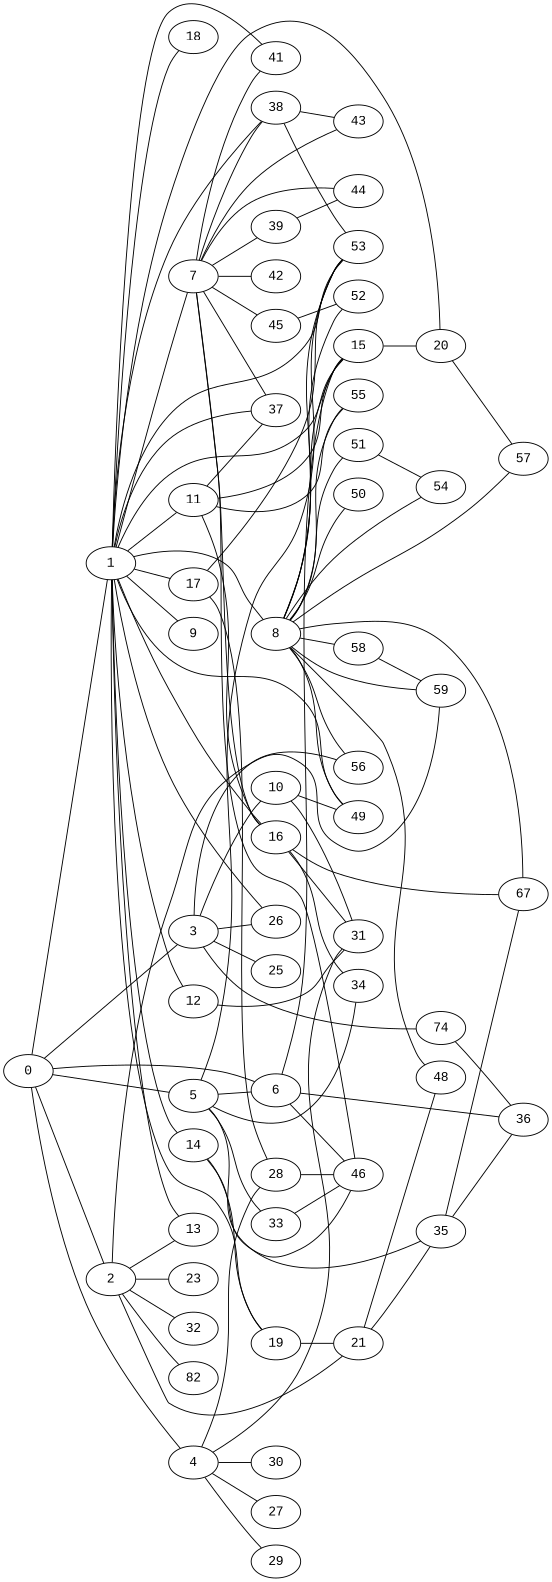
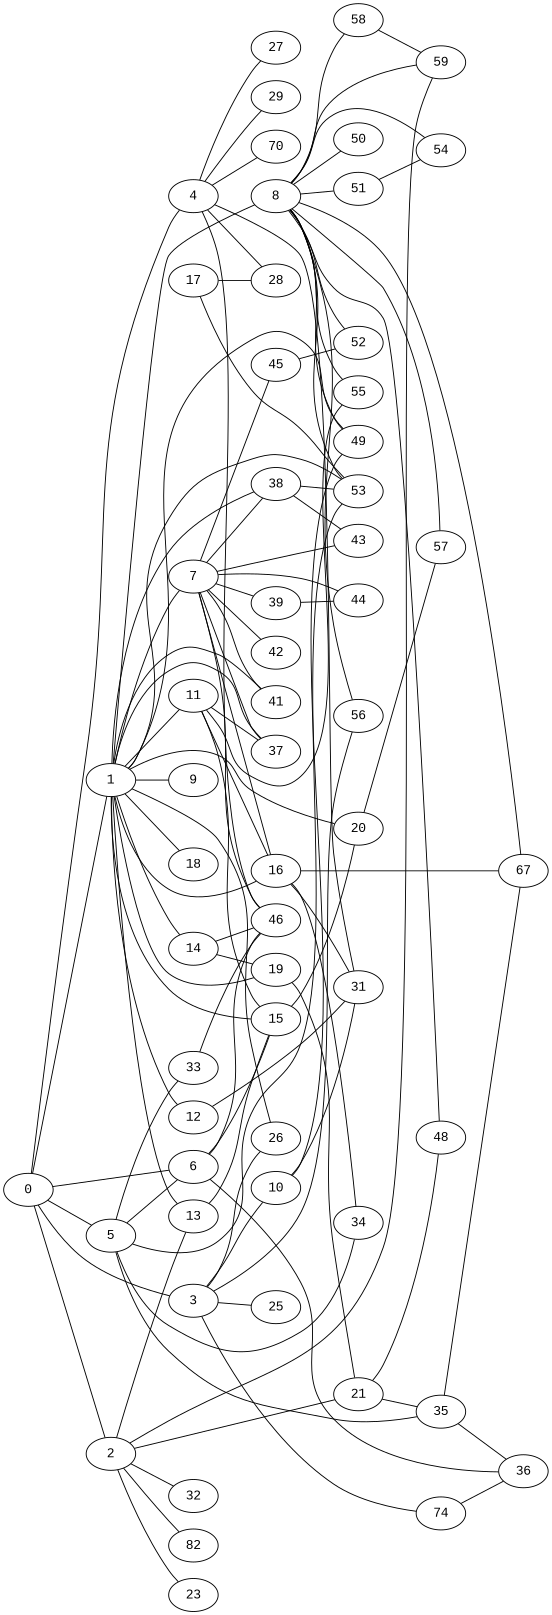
edge "15" -- "8": now "15" -- "13"
edge "1" -- "17": removed
edge "28" -- "46": now "4" -- "46"
node "30": label "30" -> "70"
